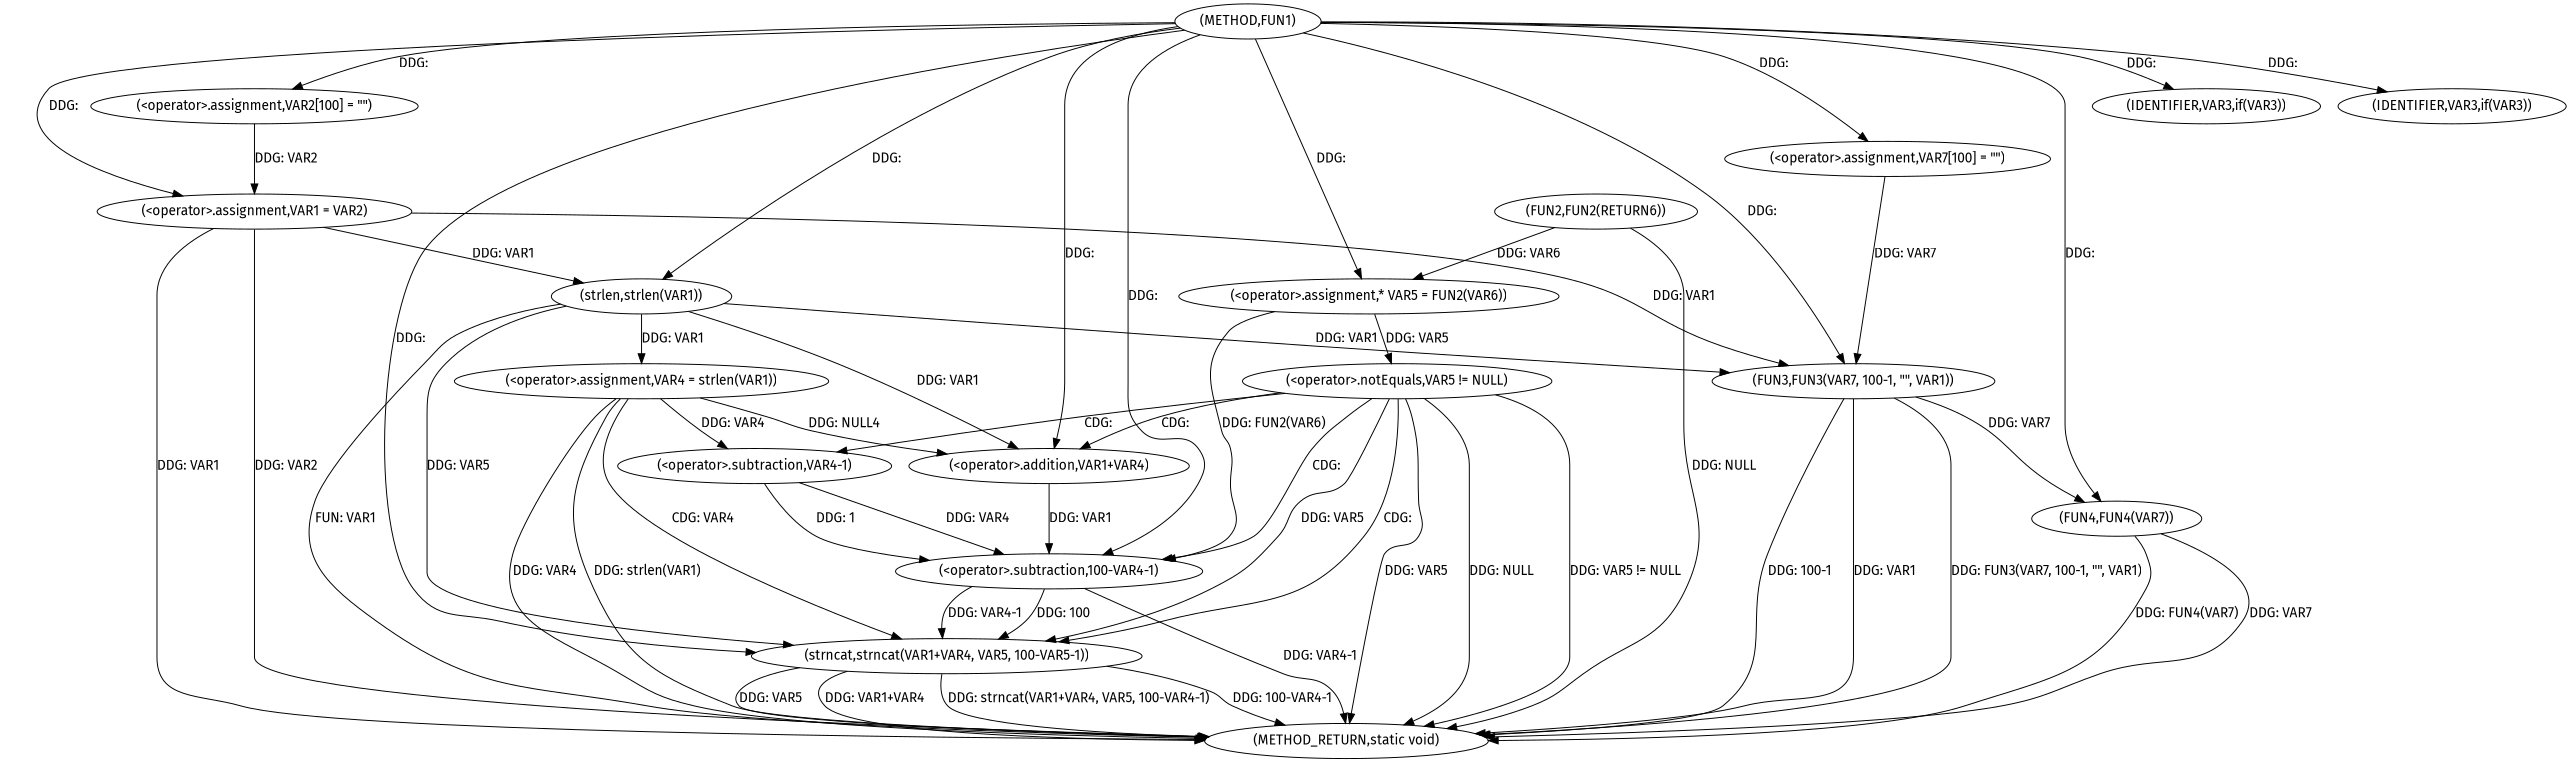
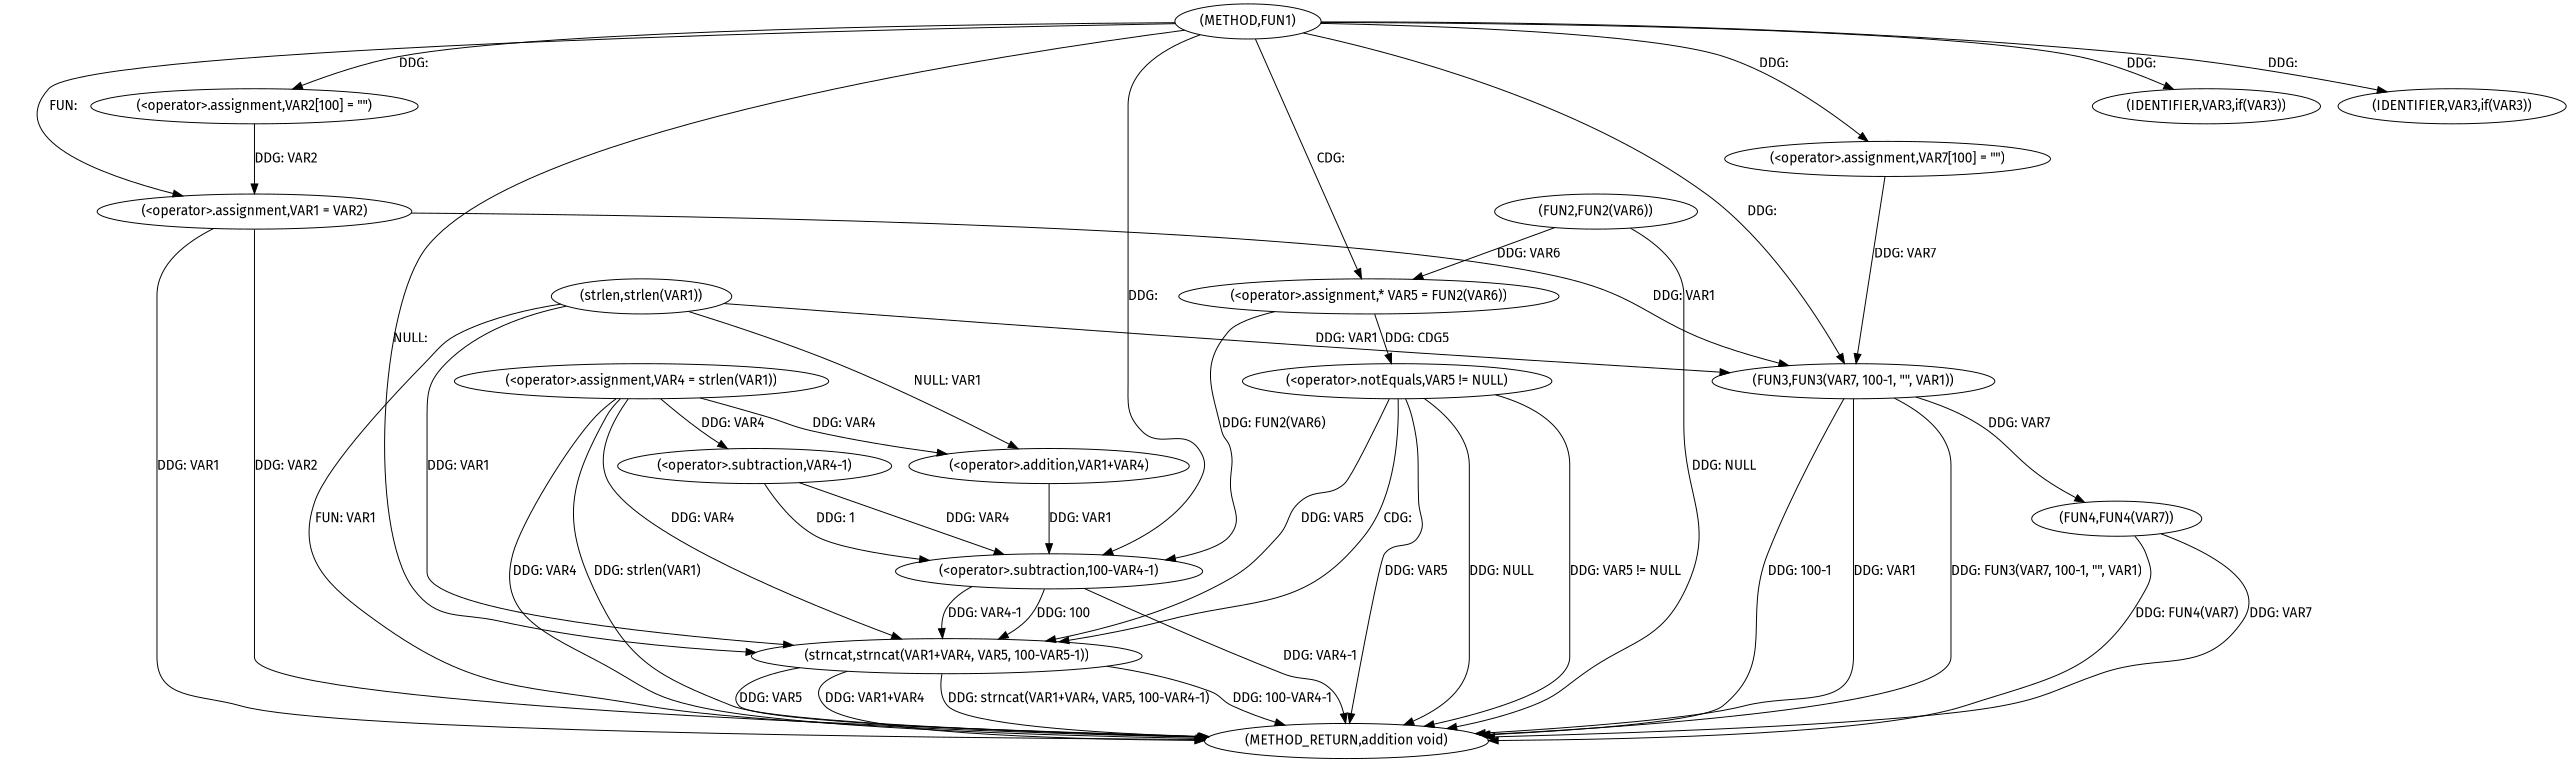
edge "(METHOD,FUN1)" -> "(FUN4,FUN4(VAR7))": removed, label "DDG:"
edge "(METHOD,FUN1)" -> "(<operator>.assignment,VAR1 = VAR2)": label "DDG: " -> "FUN: "
edge "(METHOD,FUN1)" -> "(strlen,strlen(VAR1))": removed, label "DDG:"
edge "(METHOD,FUN1)" -> "(<operator>.assignment,* VAR5 = FUN2(VAR6))": label "DDG: " -> "CDG: "
edge "(METHOD,FUN1)" -> "(<operator>.addition,VAR1+VAR4)": removed, label "DDG:"
node "(FUN2,FUN2(RETURN6))": label "(FUN2,FUN2(RETURN6))" -> "(FUN2,FUN2(VAR6))"
edge "(<operator>.assignment,VAR1 = VAR2)" -> "(strlen,strlen(VAR1))": removed, label "DDG: VAR1"
edge "(strlen,strlen(VAR1))" -> "(<operator>.assignment,VAR4 = strlen(VAR1))": removed, label "DDG: VAR1"
edge "(METHOD,FUN1)" -> "(strncat,strncat(VAR1+VAR4, VAR5, 100-VAR5-1))": label "DDG: " -> "NULL: "
edge "(<operator>.assignment,* VAR5 = FUN2(VAR6))" -> "(<operator>.notEquals,VAR5 != NULL)": label "DDG: VAR5" -> "DDG: CDG5"
edge "(strlen,strlen(VAR1))" -> "(<operator>.addition,VAR1+VAR4)": label "DDG: VAR1" -> "NULL: VAR1"
edge "(<operator>.notEquals,VAR5 != NULL)" -> "(<operator>.addition,VAR1+VAR4)": removed, label "CDG:"
edge "(<operator>.notEquals,VAR5 != NULL)" -> "(<operator>.subtraction,VAR4-1)": removed, label "CDG:"
edge "(<operator>.assignment,VAR4 = strlen(VAR1))" -> "(<operator>.addition,VAR1+VAR4)": label "DDG: NULL4" -> "DDG: VAR4"
edge "(strlen,strlen(VAR1))" -> "(strncat,strncat(VAR1+VAR4, VAR5, 100-VAR5-1))": label "DDG: VAR5" -> "DDG: VAR1"
edge "(<operator>.notEquals,VAR5 != NULL)" -> "(<operator>.subtraction,100-VAR4-1)": removed, label "CDG:"
edge "(<operator>.assignment,VAR4 = strlen(VAR1))" -> "(strncat,strncat(VAR1+VAR4, VAR5, 100-VAR5-1))": label "CDG: VAR4" -> "DDG: VAR4"
node "(METHOD_RETURN,static void)": label "(METHOD_RETURN,static void)" -> "(METHOD_RETURN,addition void)"
